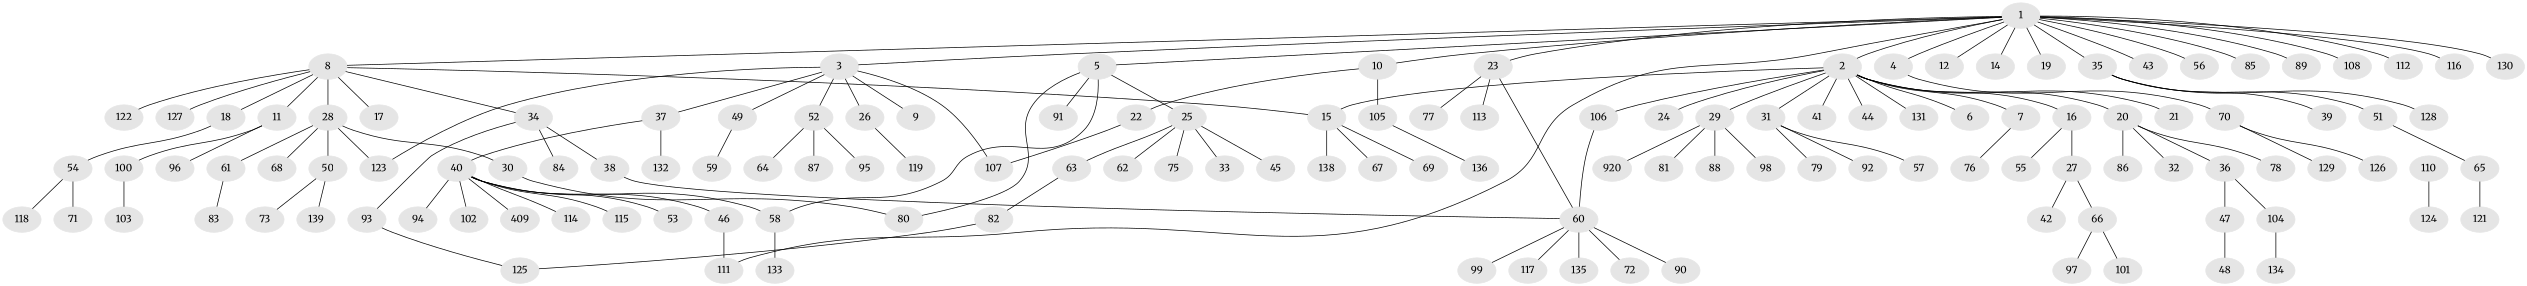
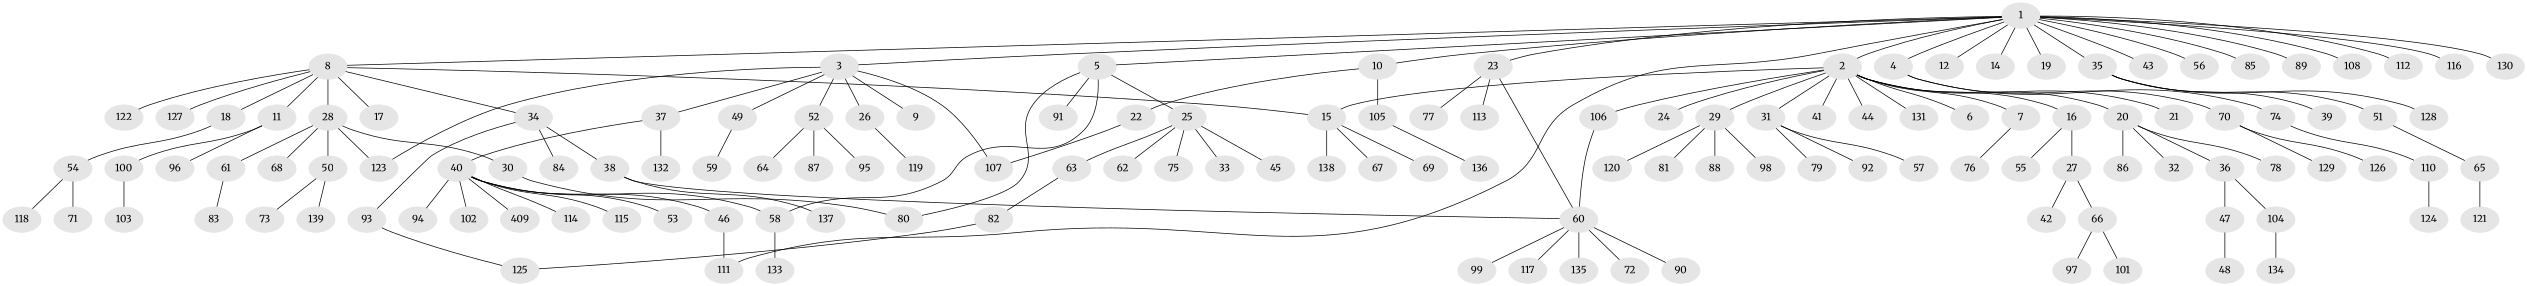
node "74": added
node "920": label "920" -> "120"
node "137": added
